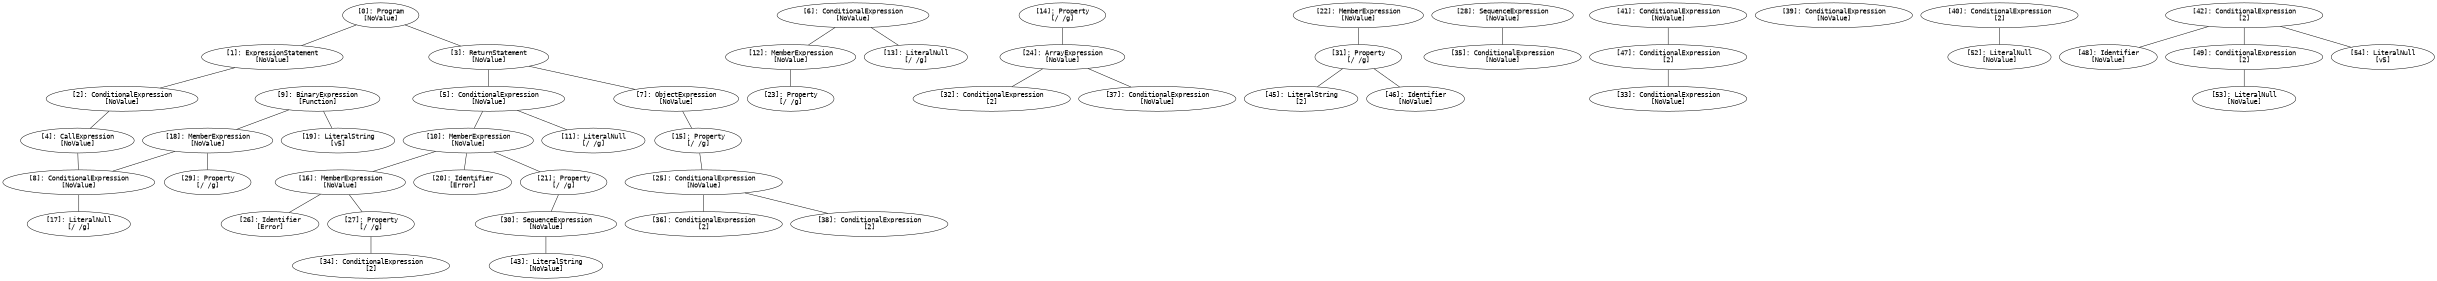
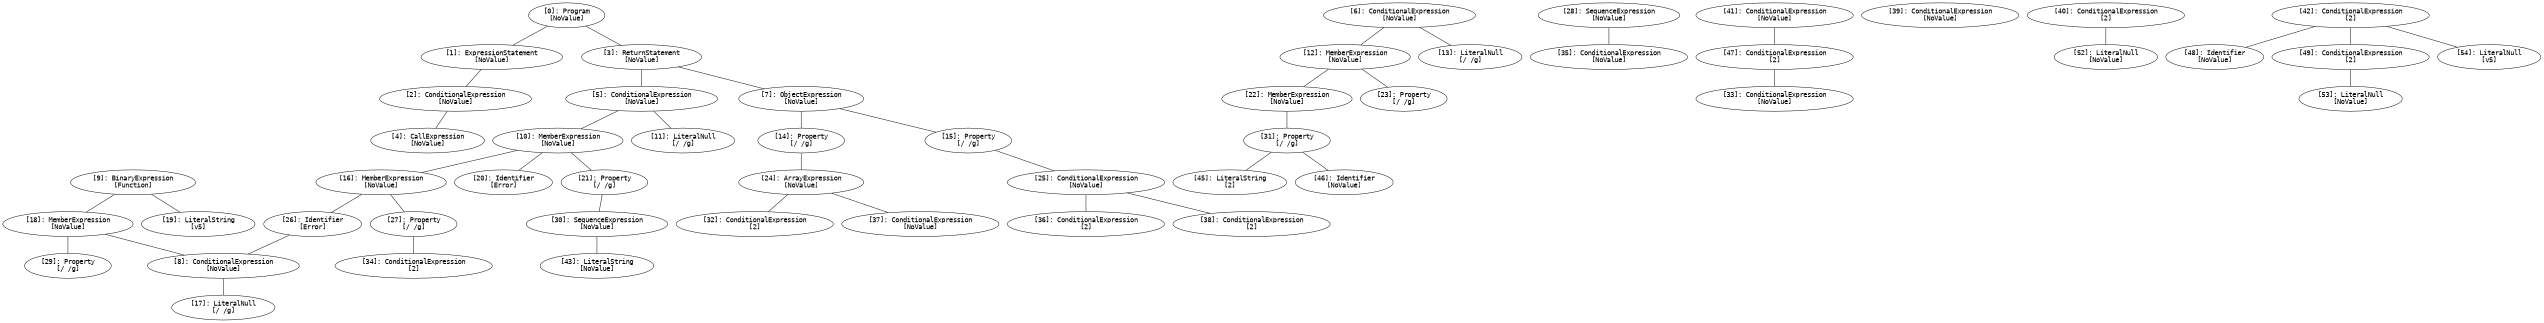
edge "[12]: MemberExpression [NoValue]" -- "[22]: MemberExpression [NoValue]": added
edge "[7]: ObjectExpression [NoValue]" -- "[14]: Property [/ /g]": added
edge "[4]: CallExpression [NoValue]" -- "[8]: ConditionalExpression [NoValue]": now "[26]: Identifier [Error]" -- "[8]: ConditionalExpression [NoValue]"
